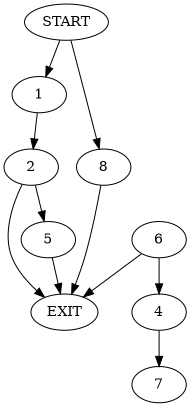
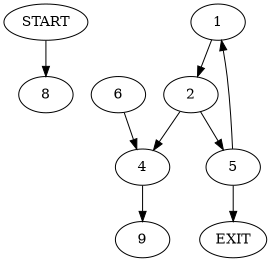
edge "START" -> "1": now "5" -> "1"
edge "8" -> "EXIT": removed
edge "2" -> "EXIT": now "2" -> "4"
edge "6" -> "EXIT": removed
node "7": label "7" -> "9"
